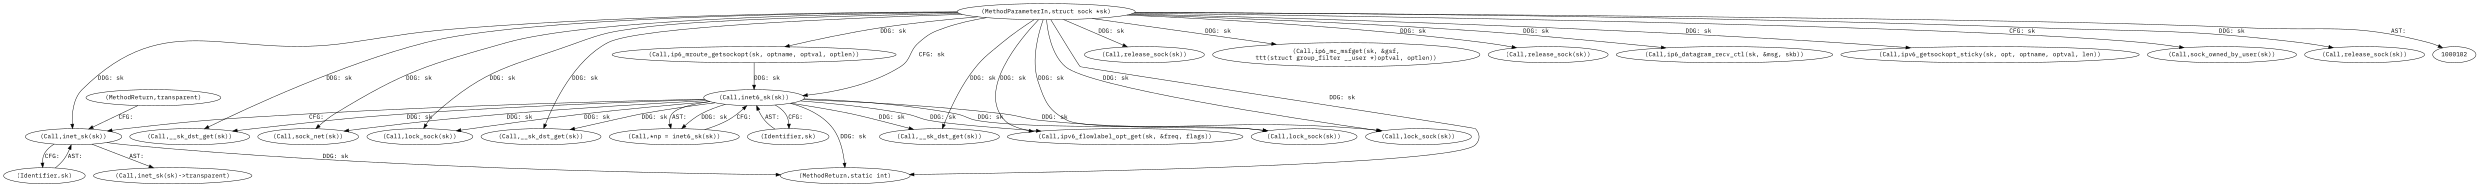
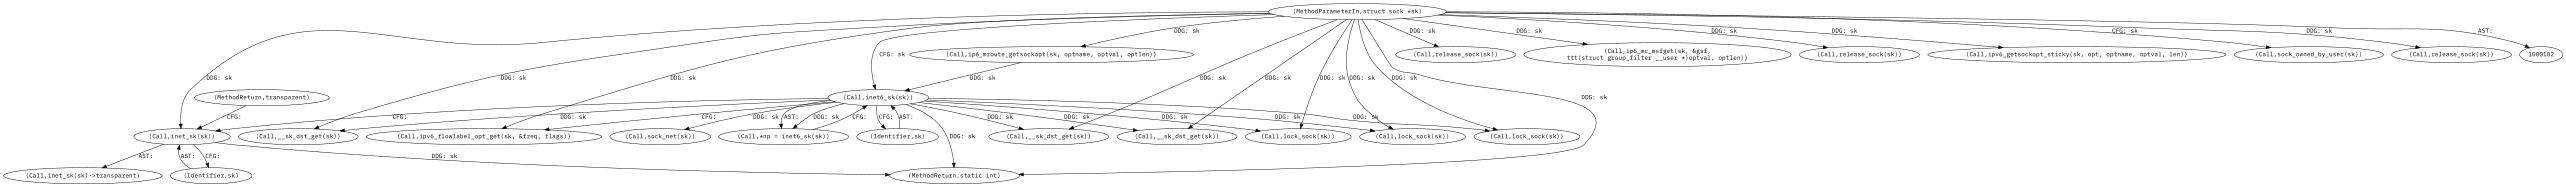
edge "(MethodParameterIn,struct sock *sk)" -> "(Call,sock_net(sk))": removed, label "DDG: sk"
node "(Call,ip6_datagram_recv_ctl(sk, &msg, skb))": removed
edge "(Call,inet6_sk(sk))" -> "(Call,ipv6_flowlabel_opt_get(sk, &freq, flags))": label "DDG: sk" -> "CFG: "
